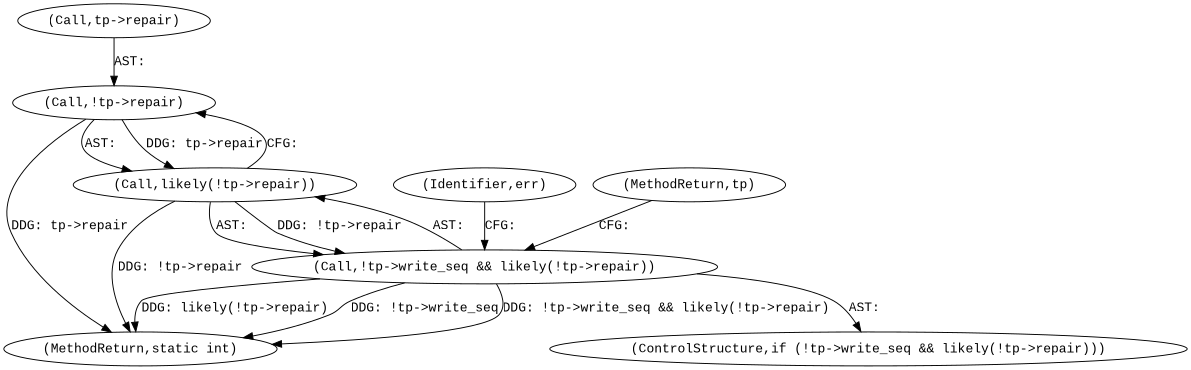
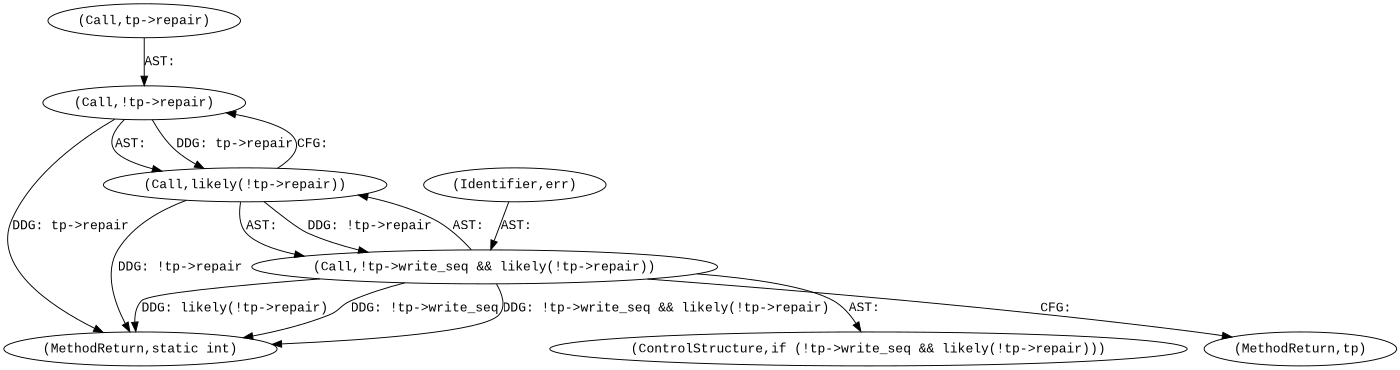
edge "(MethodReturn,tp)" -> "(Call,!tp->write_seq && likely(!tp->repair))": reversed
edge "(Identifier,err)" -> "(Call,!tp->write_seq && likely(!tp->repair))": label "CFG: " -> "AST: "
